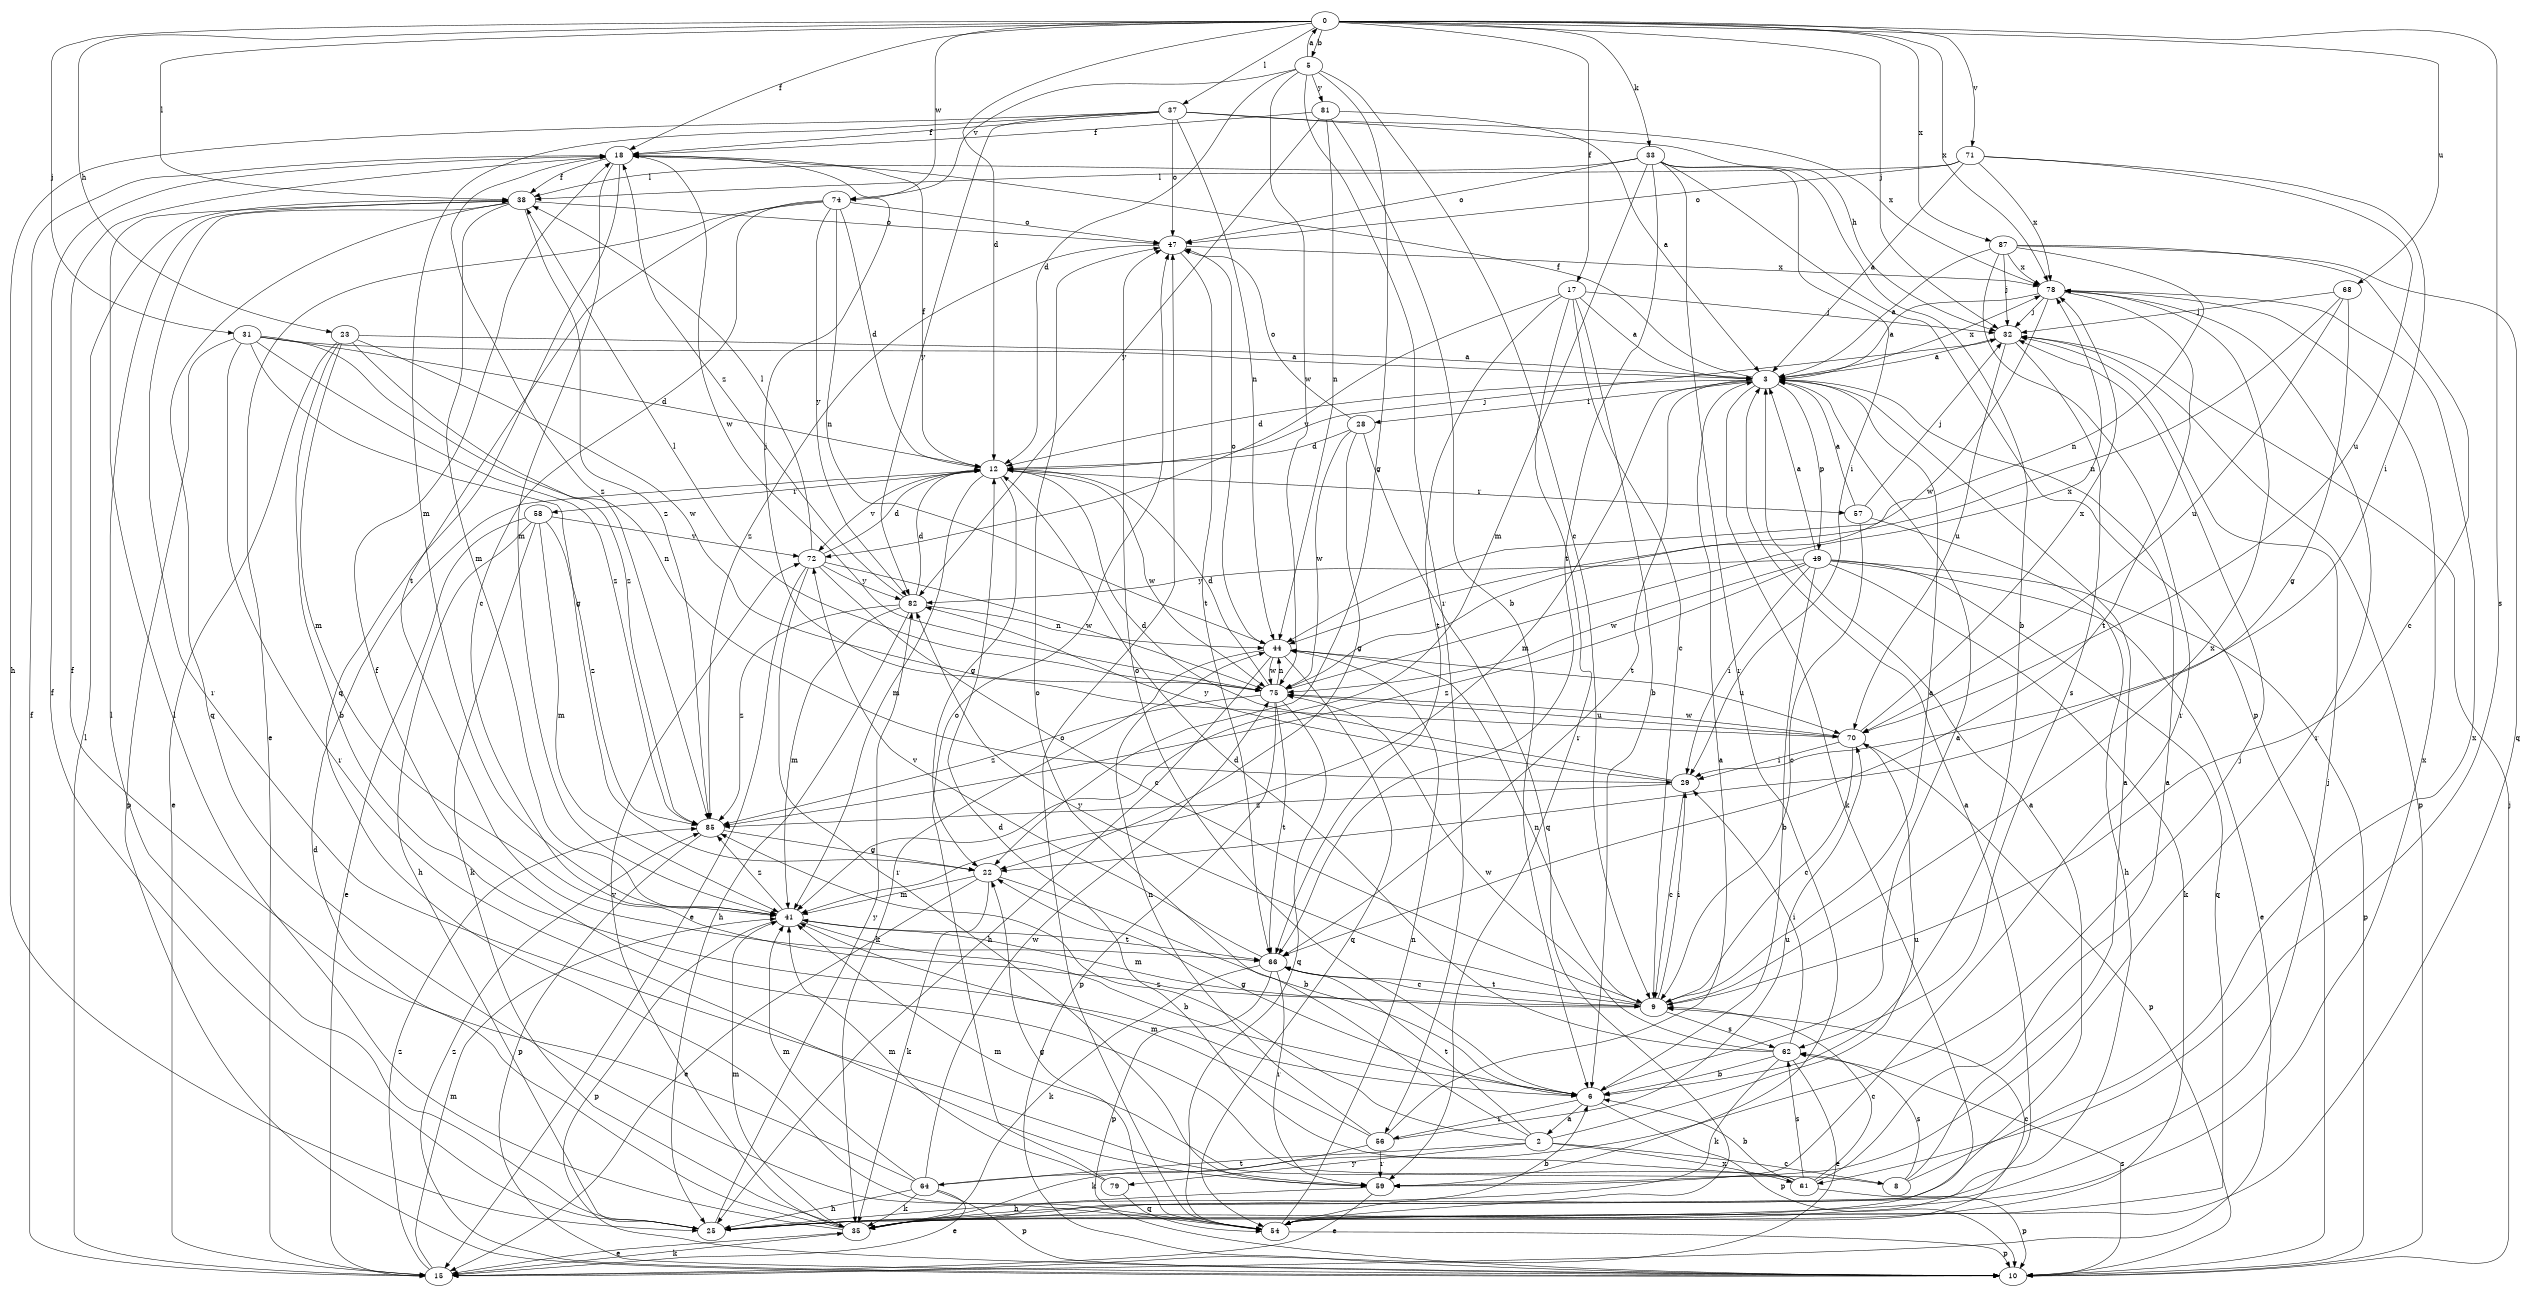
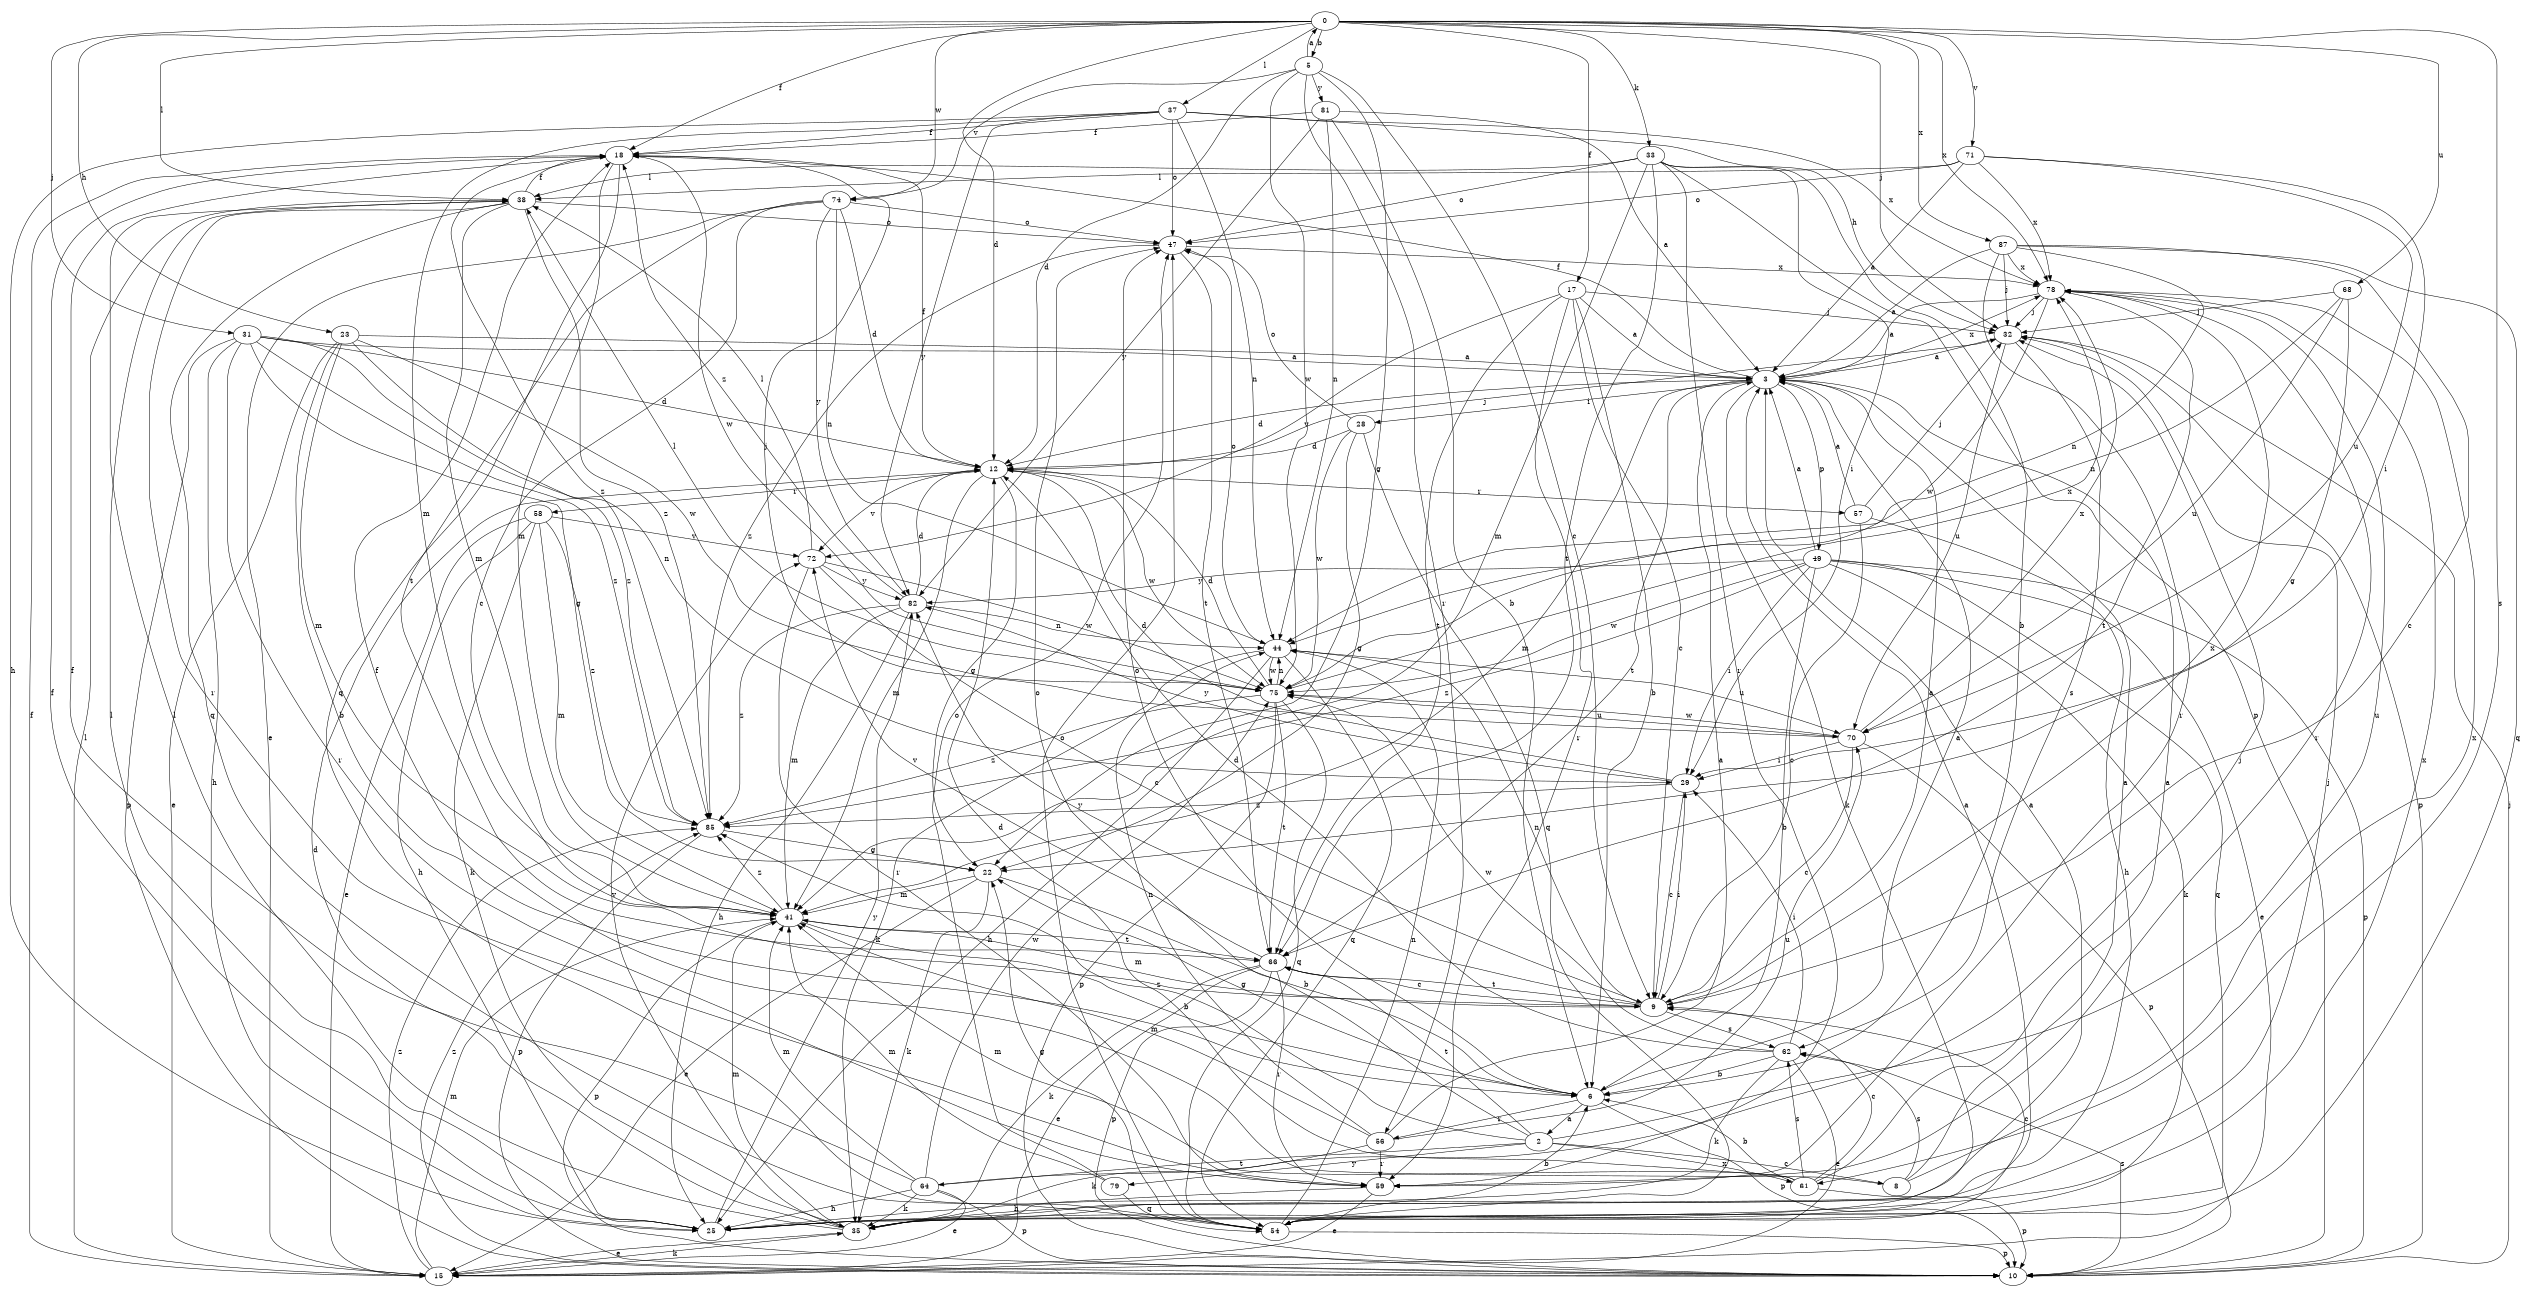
edge "18" -> "38": reversed
edge "72" -> "12": removed, label "d"
edge "31" -> "25": added, label "h"
edge "72" -> "15": now "66" -> "15"
edge "2" -> "70": now "2" -> "78"
